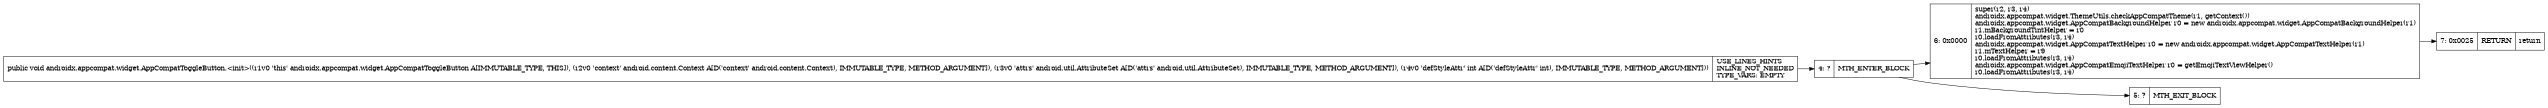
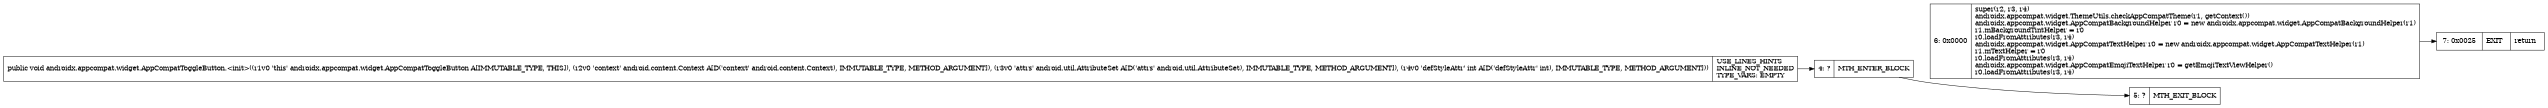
node "7: 0x0025": text "RETURN" -> "EXIT"
node "6: 0x0000": text "r1.mTextHelper = r9" -> "r1.mTextHelper = r0"
edge "4: ?" -> "6: 0x0000": removed
